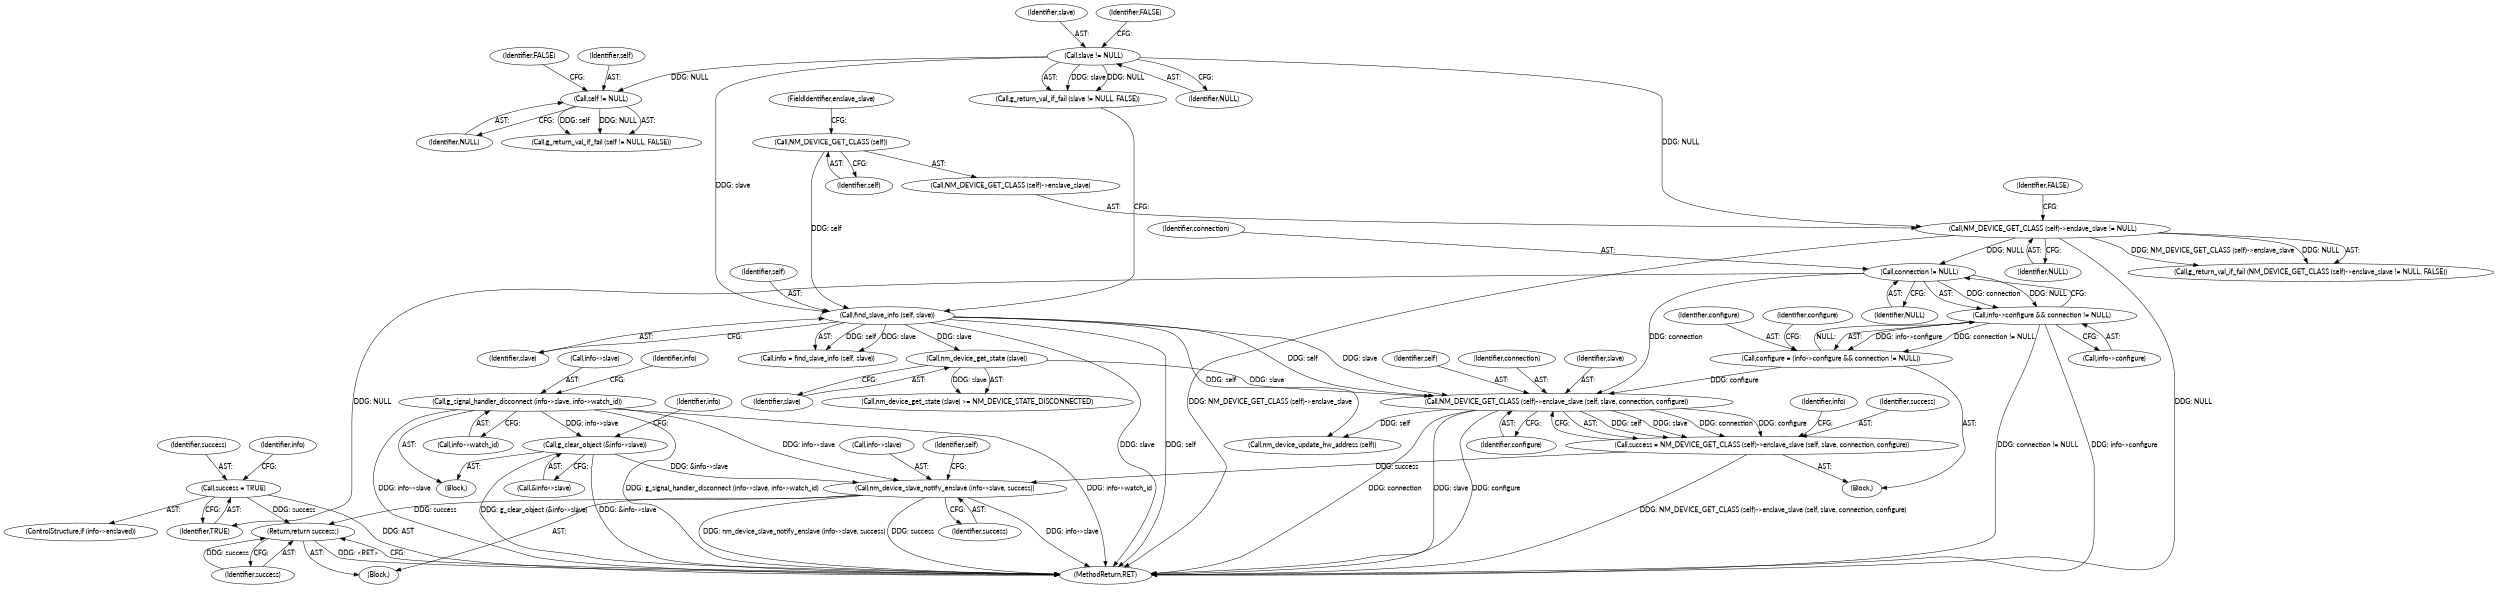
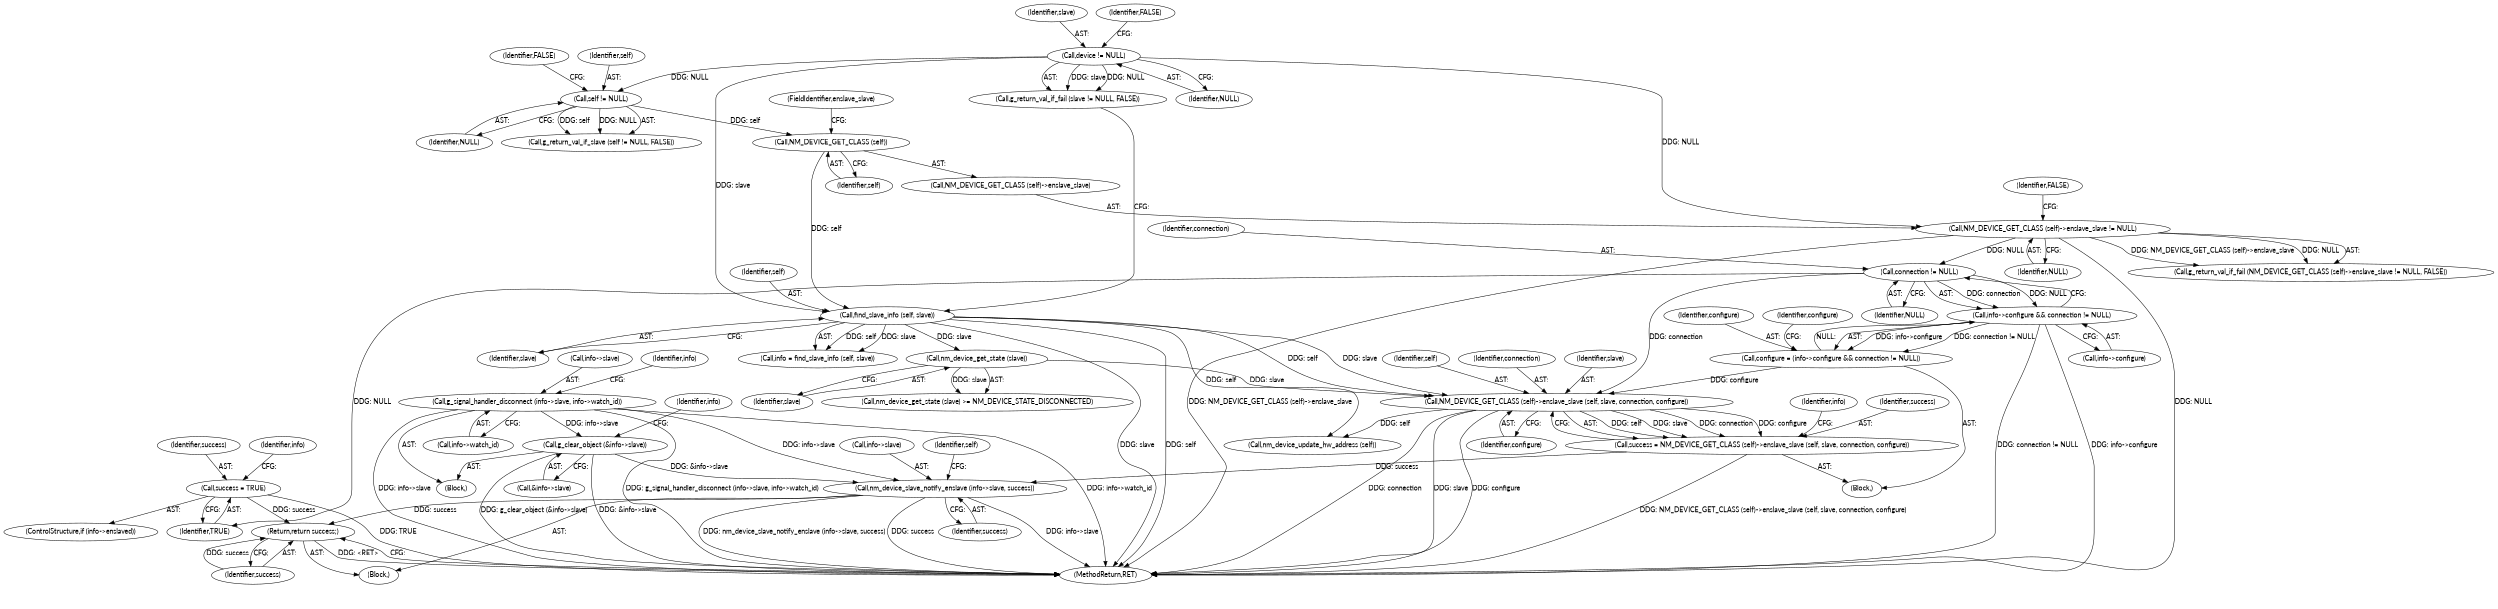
node "(Call,slave != NULL)": label "(Call,slave != NULL)" -> "(Call,device != NULL)"
edge "(Call,self != NULL)" -> "(Call,NM_DEVICE_GET_CLASS (self))": added, label "DDG: self"
node "(Call,g_return_val_if_fail (self != NULL, FALSE))": label "(Call,g_return_val_if_fail (self != NULL, FALSE))" -> "(Call,g_return_val_if_slave (self != NULL, FALSE))"
edge "(Call,success = TRUE)" -> "(MethodReturn,RET)": label "DDG: AST" -> "DDG: TRUE"
